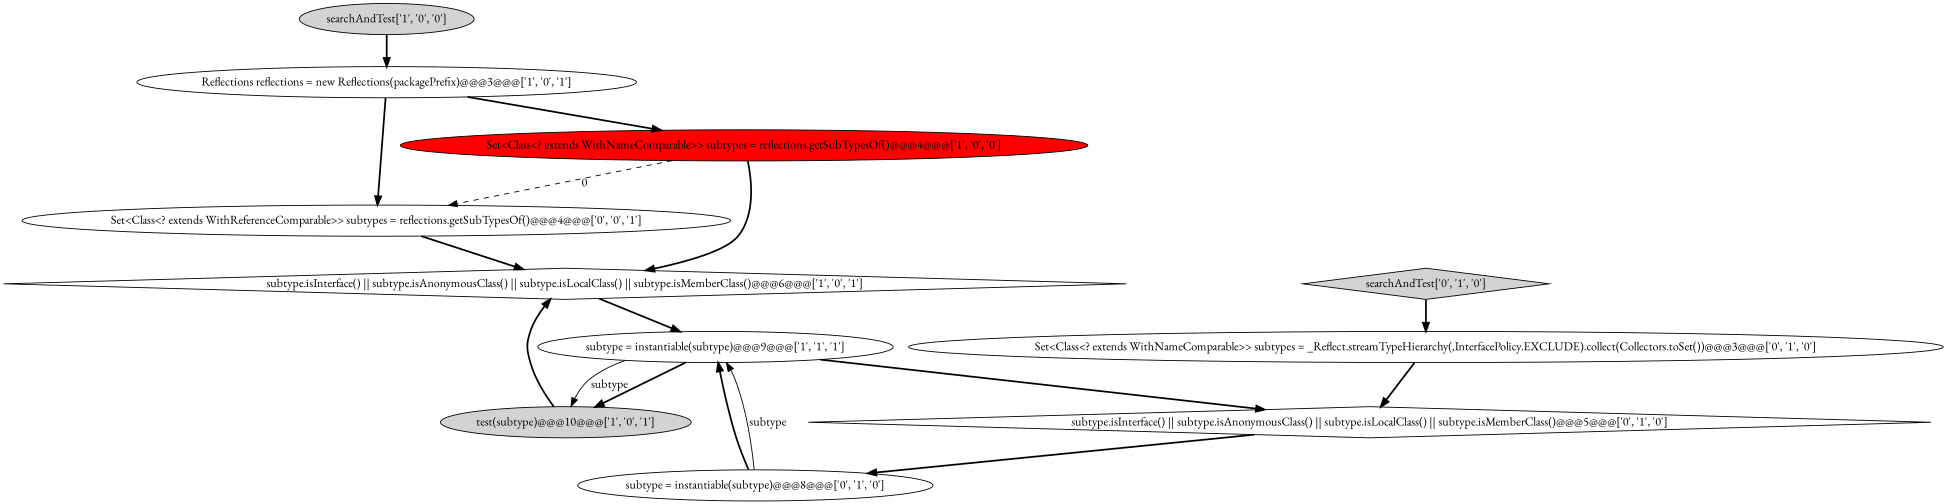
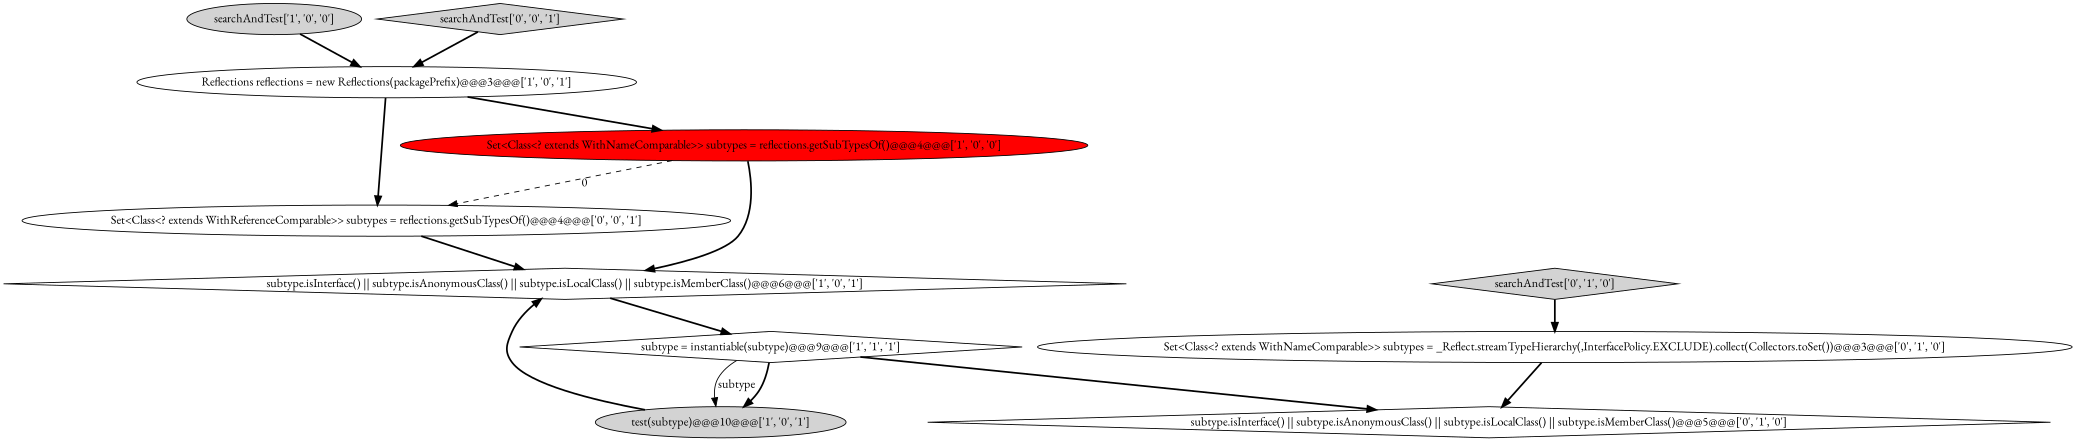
node "searchAndTest['0', '0', '1']": added
node "subtype = instantiable(subtype)@@@9@@@['1', '1', '1']": shape ellipse -> diamond
node "subtype = instantiable(subtype)@@@8@@@['0', '1', '0']": removed
